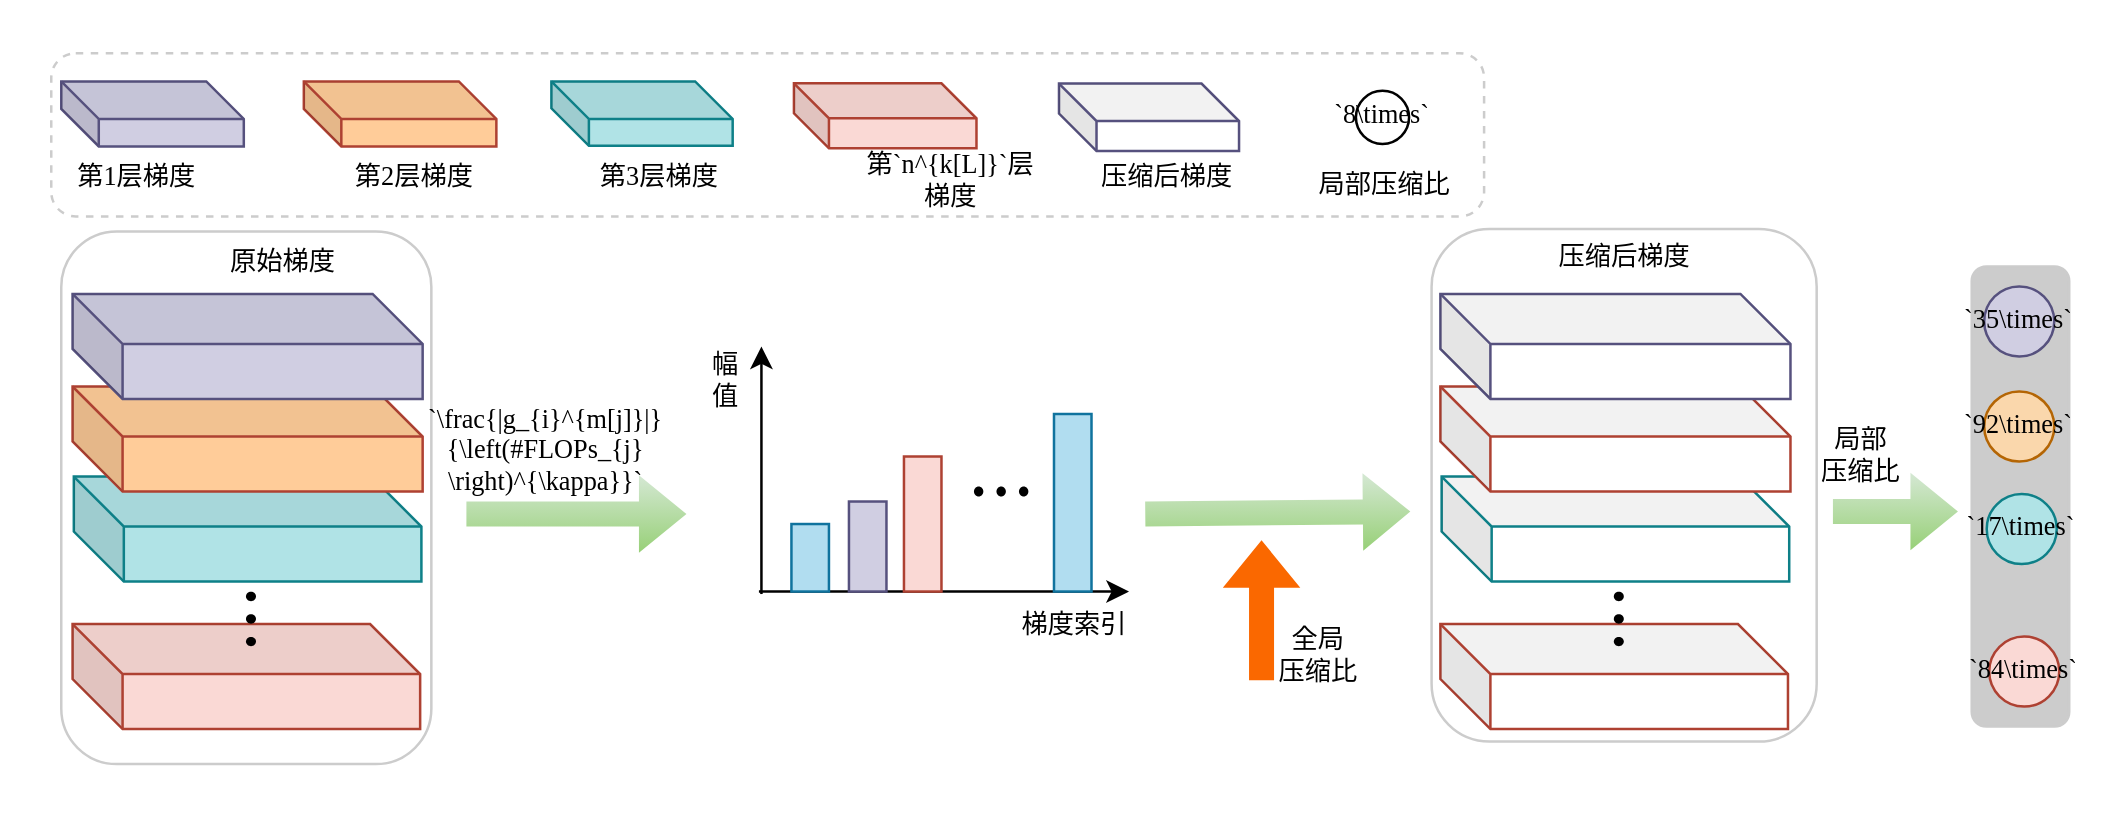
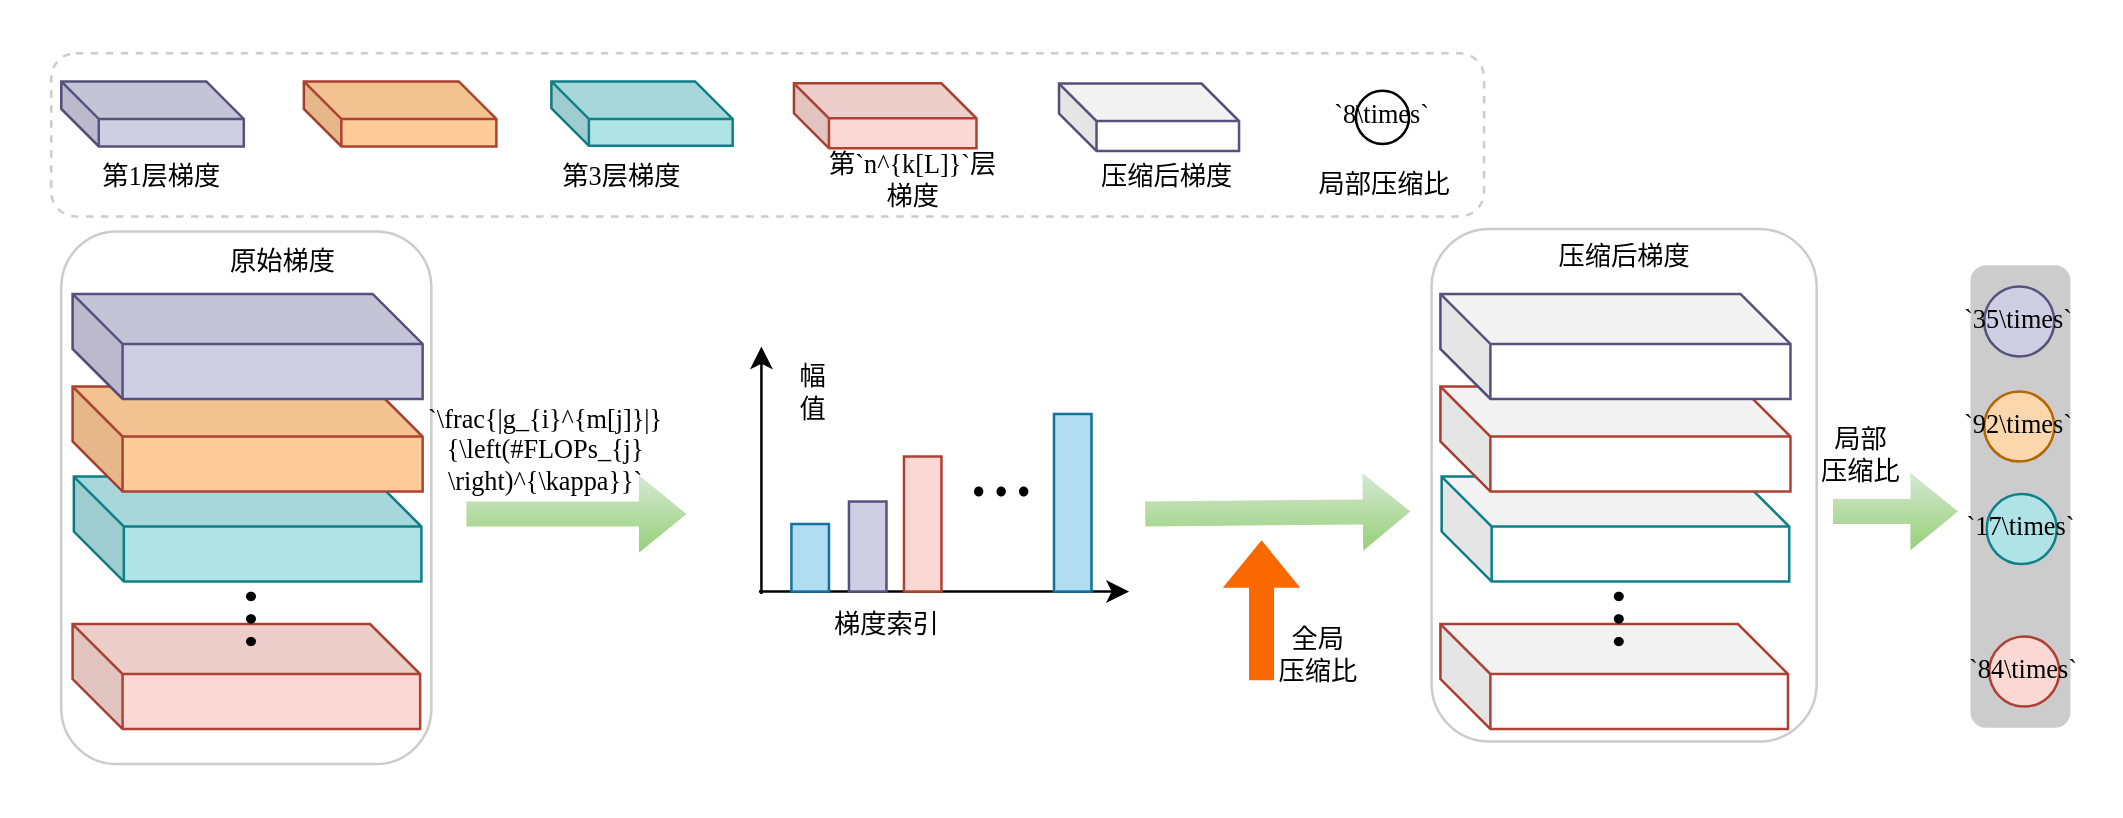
node "第1层梯度": moved (138, 179) -> (163, 179)
node "第2层梯度": removed
node "第3层梯度": moved (660, 179) -> (622, 179)
node "第`n^{k[L]}`层梯度": moved (951, 182) -> (914, 182)
node "幅值": moved (726, 381) -> (814, 394)
node "梯度索引": moved (1075, 625) -> (888, 625)
